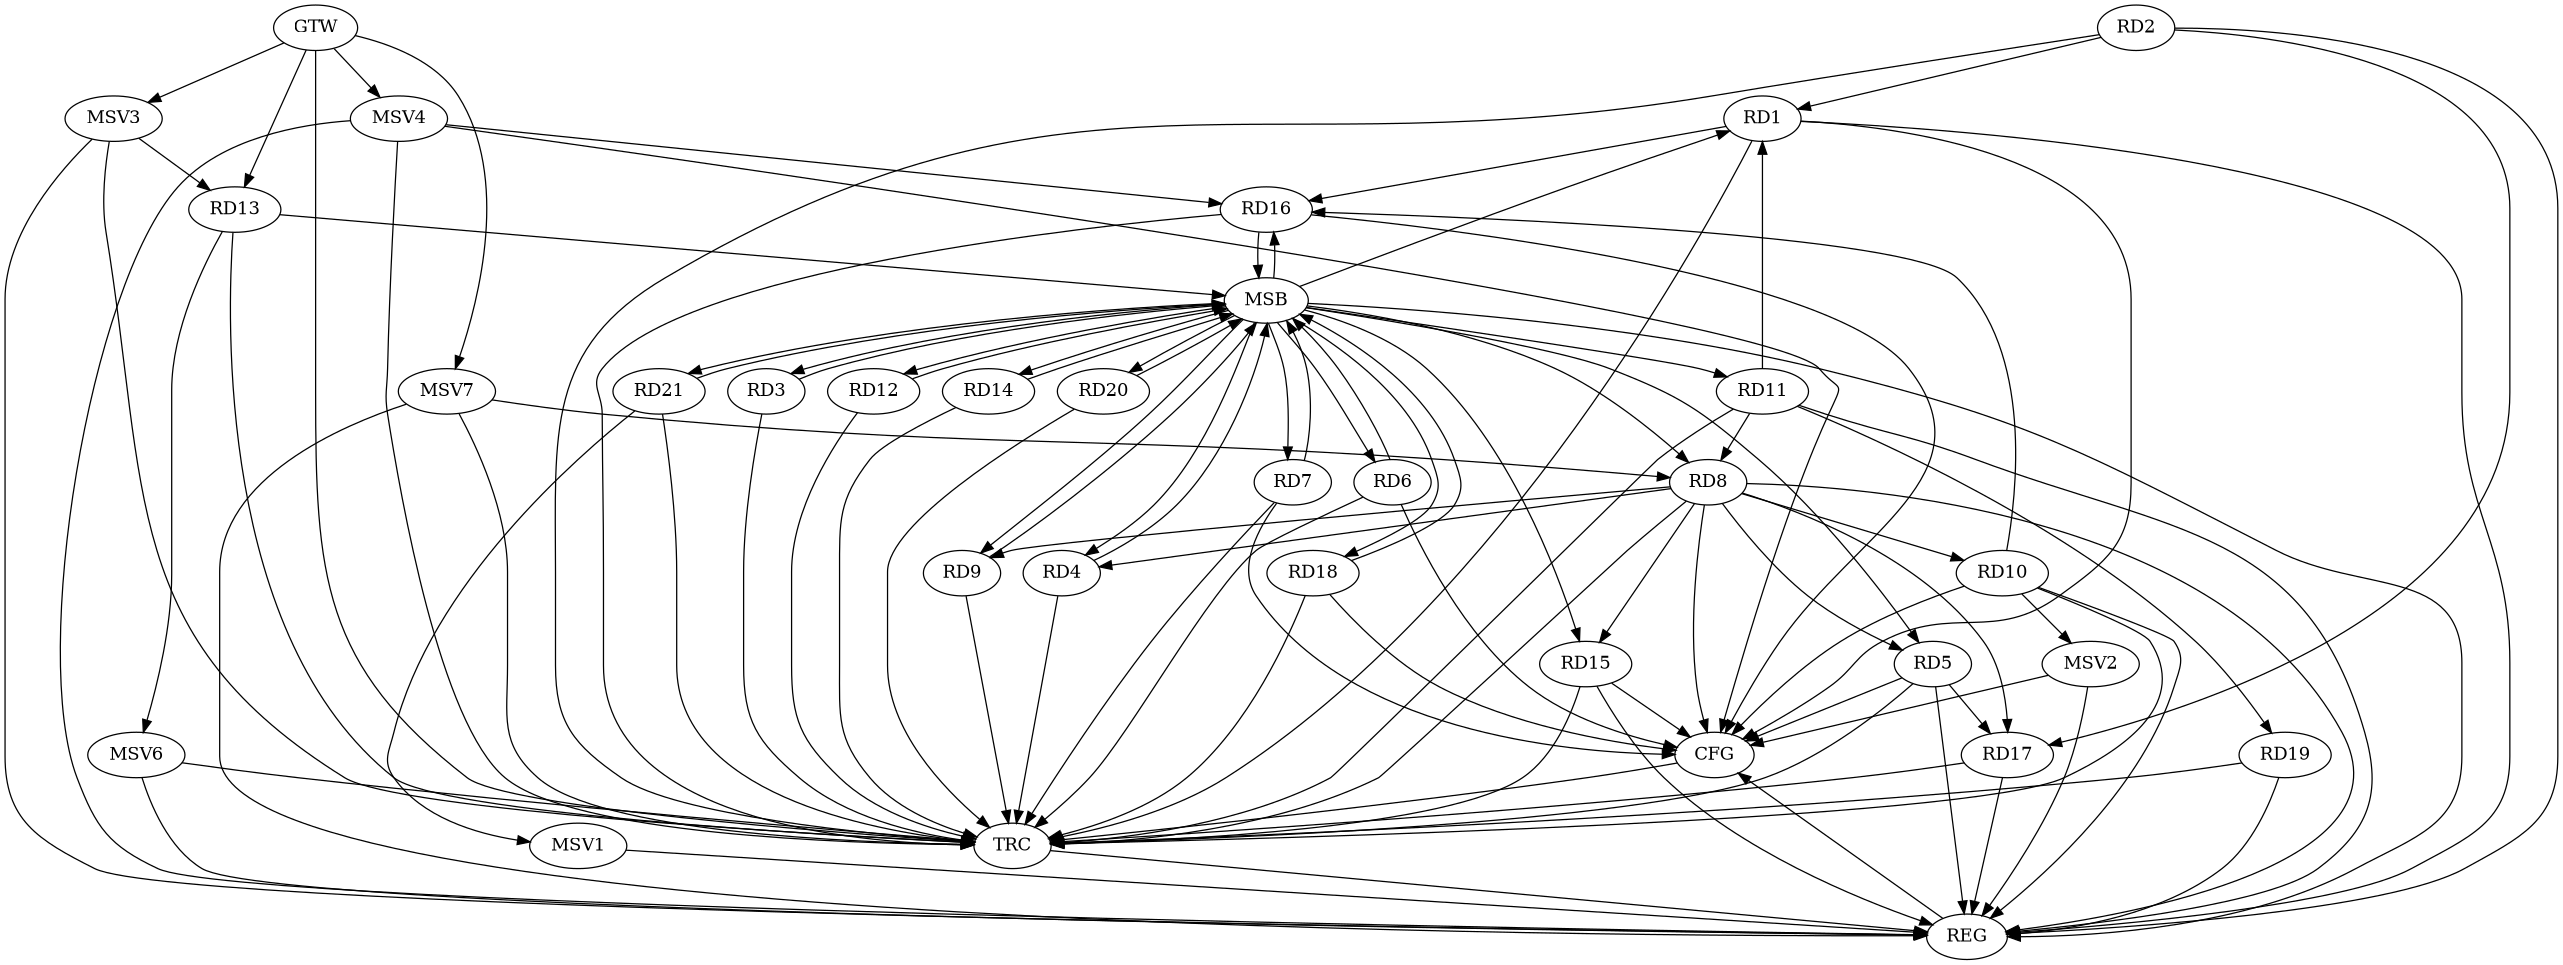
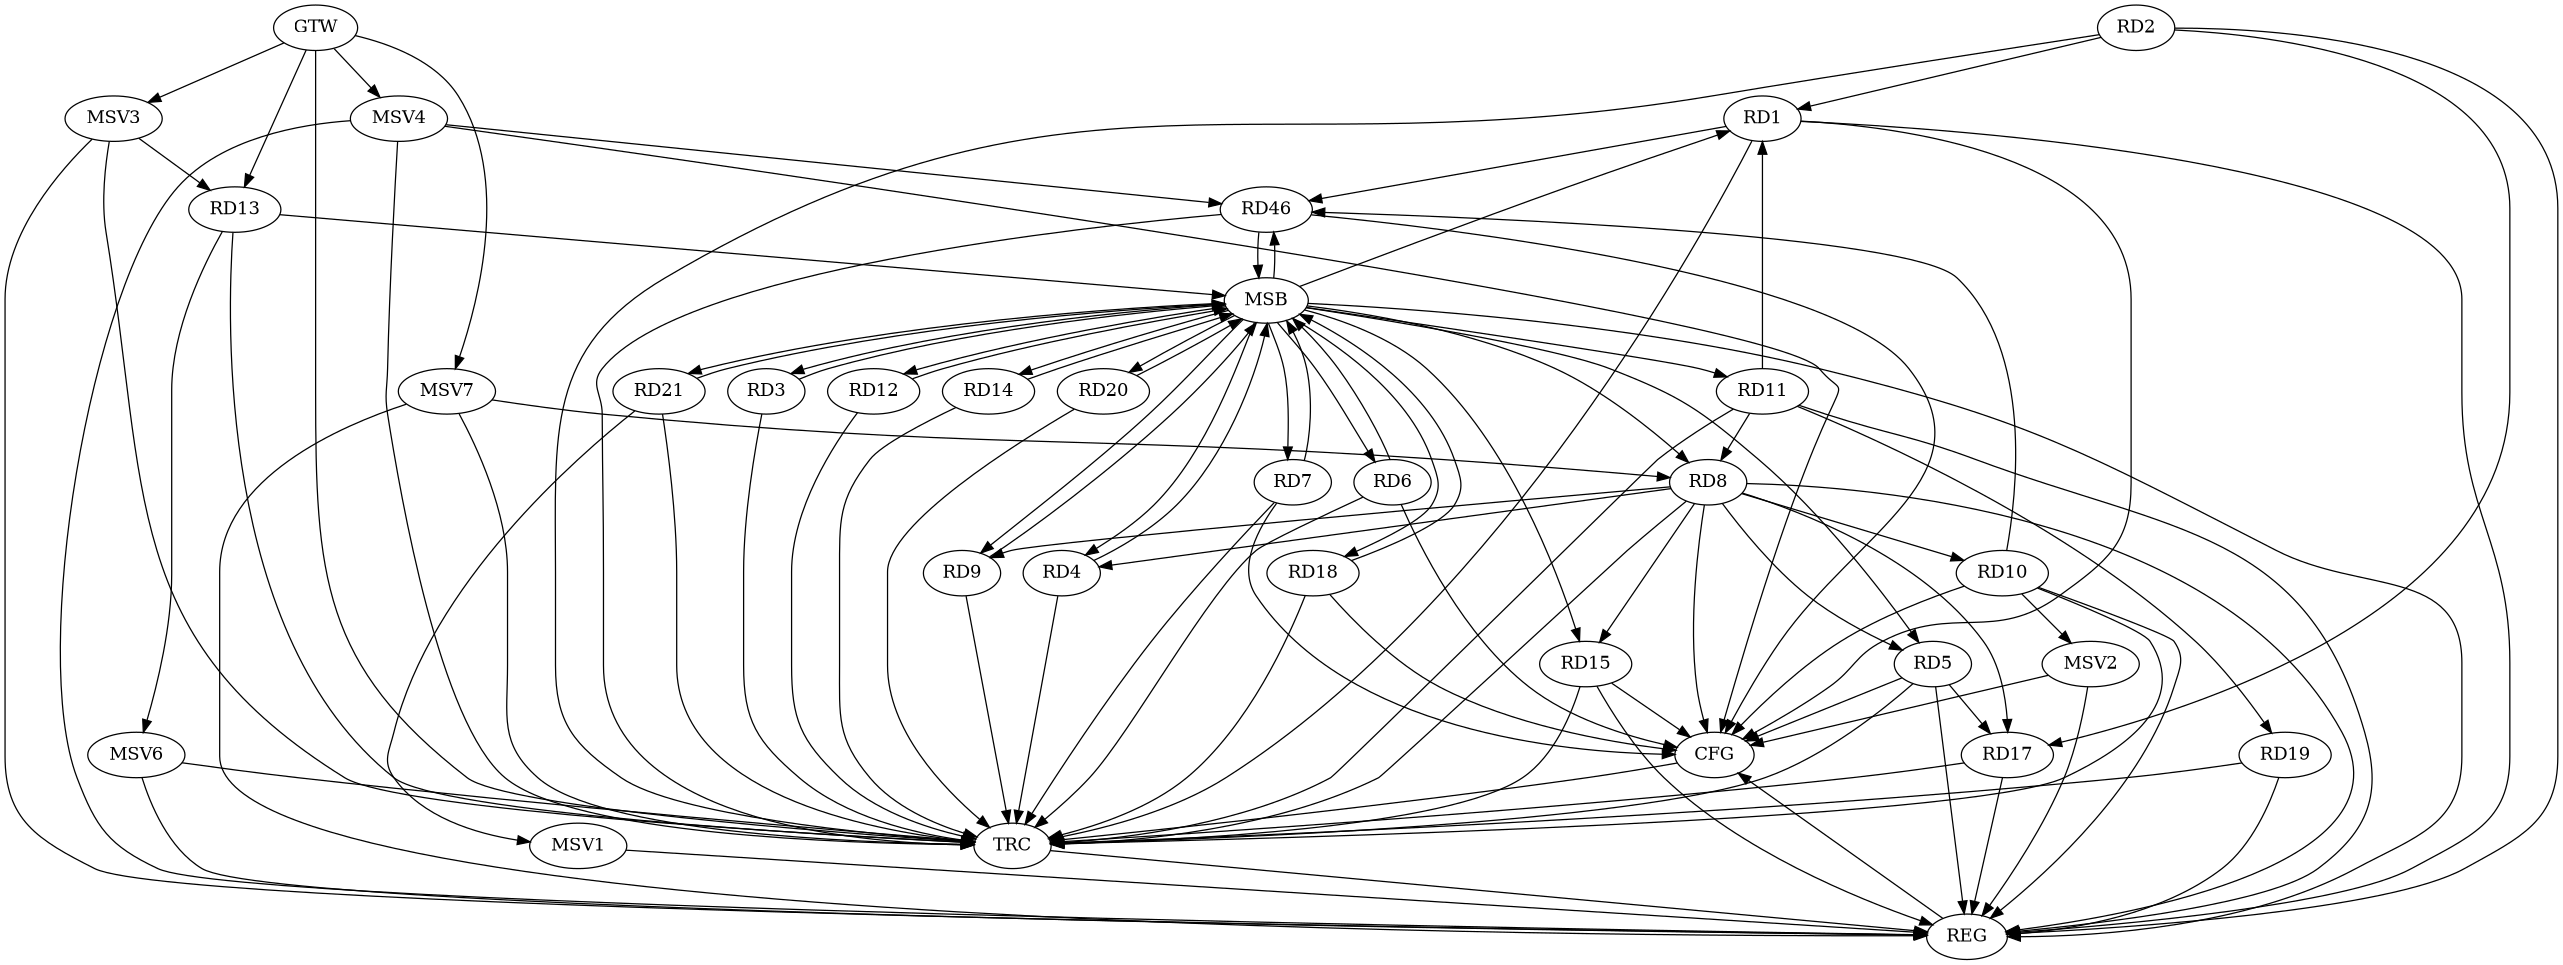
node "RD16": label "RD16" -> "RD46"
